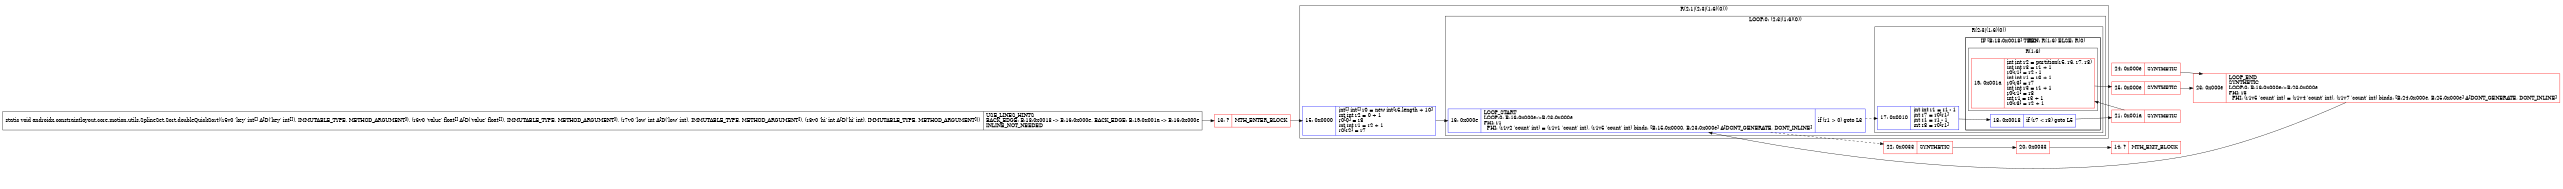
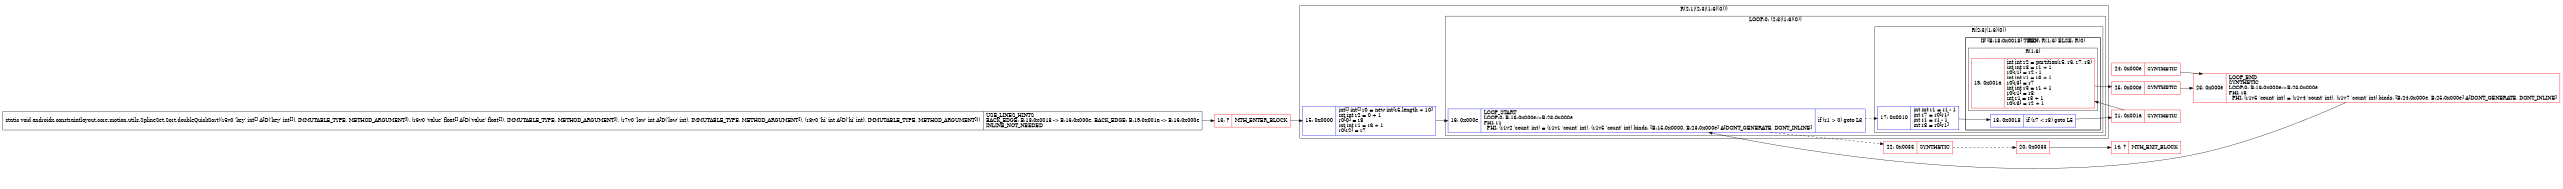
node "15: 0x0000": text "int int r1 = r2 + 1" -> "int int r1 = r6 + 1"
edge "22: 0x0033" -> "20: 0x0033": style solid -> dashed
